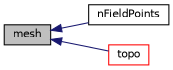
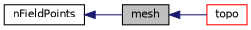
edge "nFieldPoints" -> "mesh": reversed
